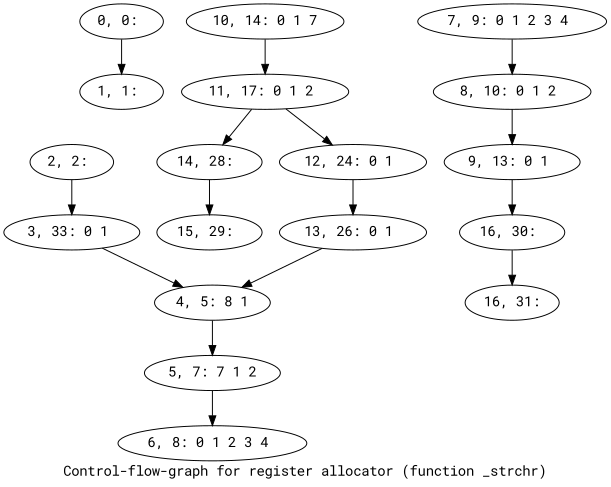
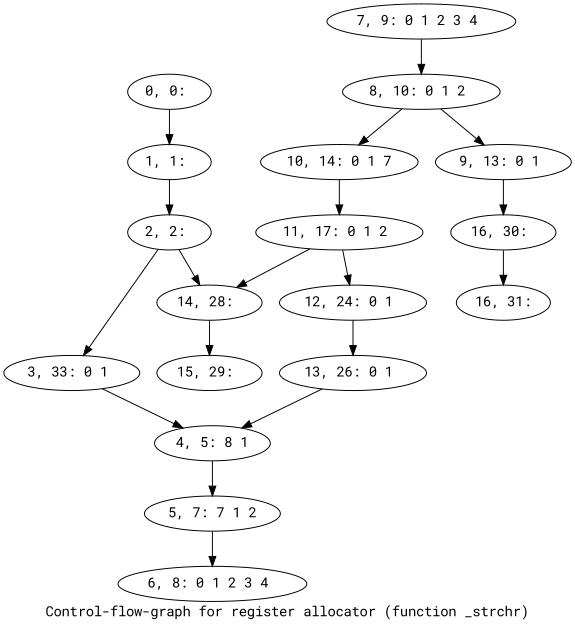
edge "8, 10: 0 1 2" -> "10, 14: 0 1 7": added
edge "1, 1:" -> "2, 2:": added
edge "2, 2:" -> "14, 28:": added
